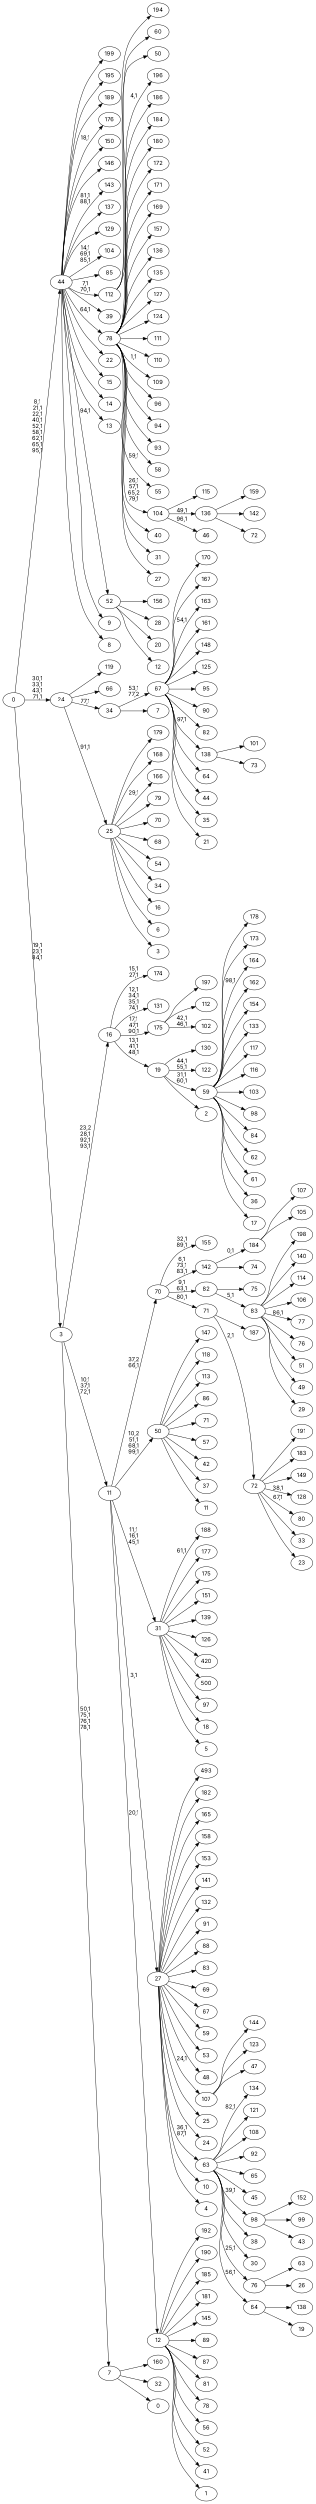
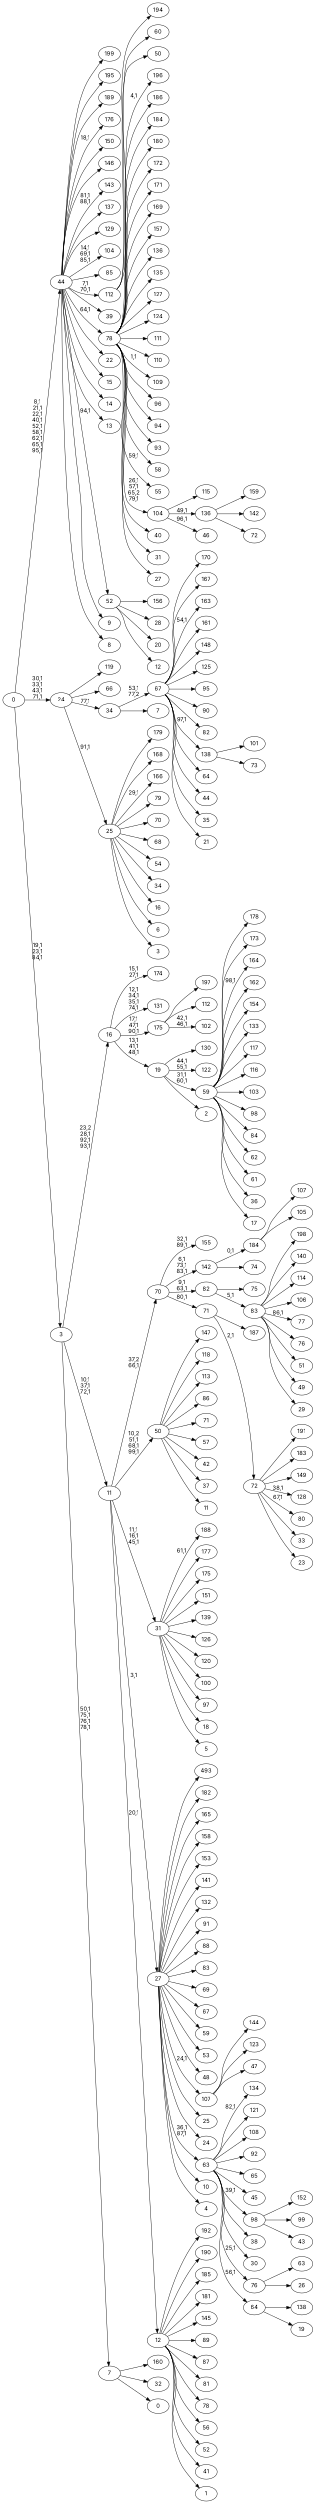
node "420": label "420" -> "120"
node "500": label "500" -> "100"
